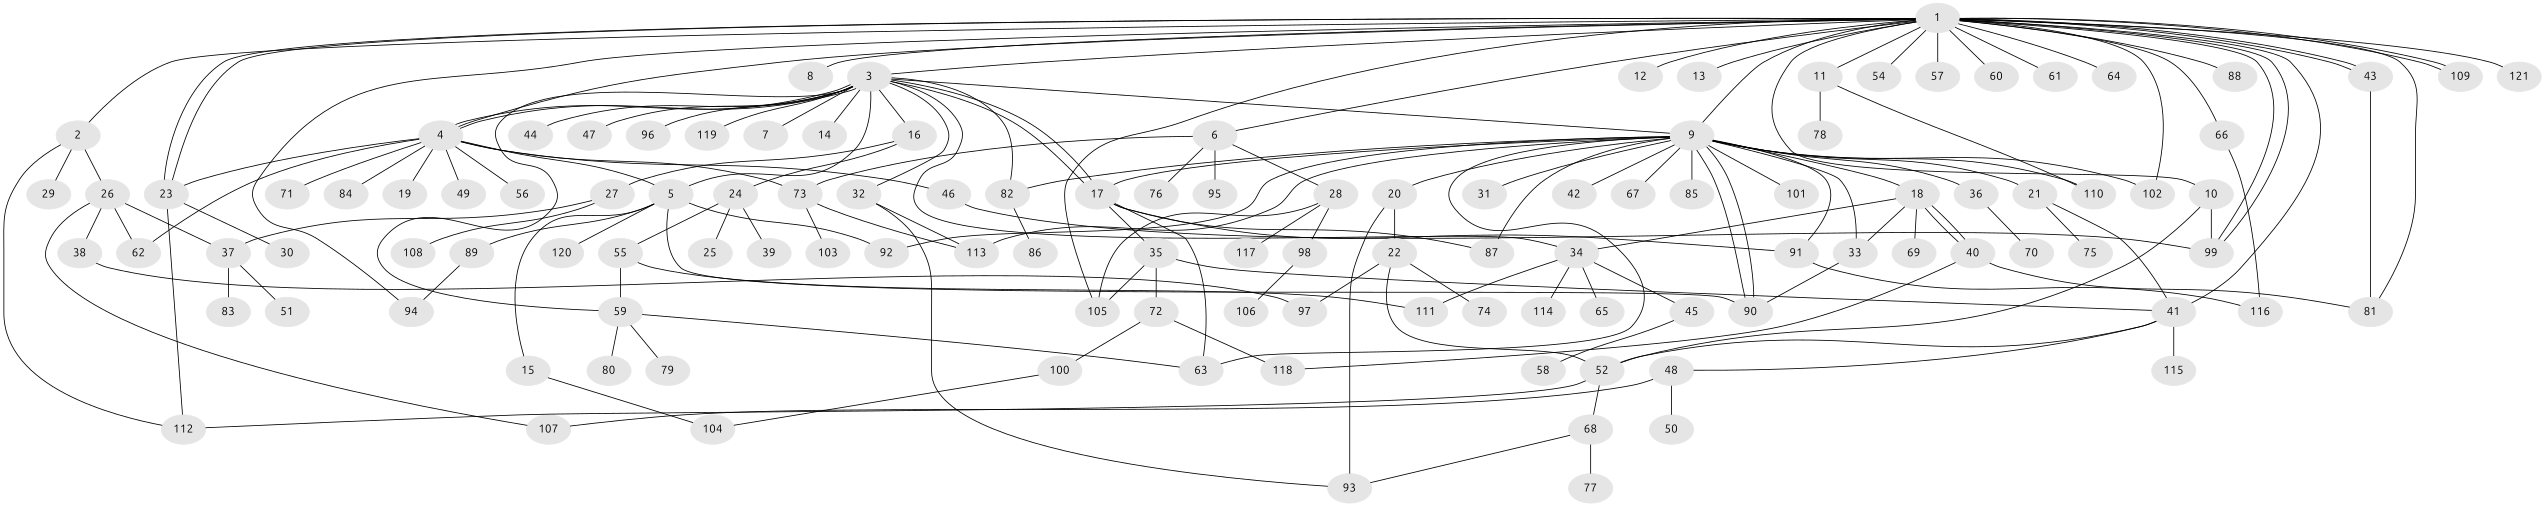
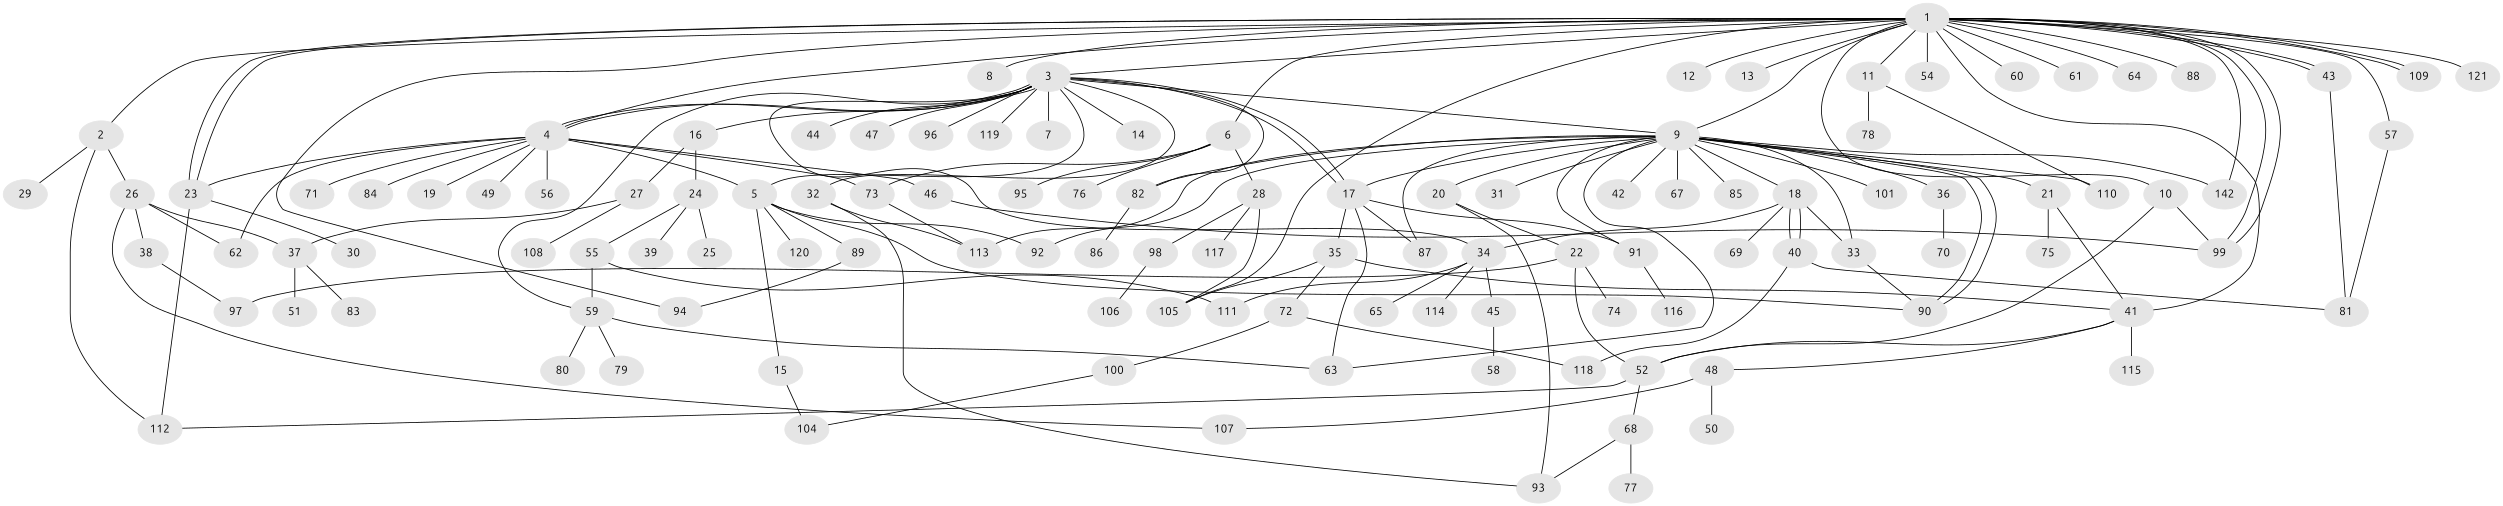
edge "1" -- "81": now "57" -- "81"
node "66": removed
node "102": label "102" -> "142"
node "103": removed
